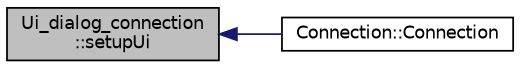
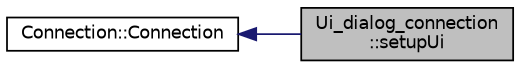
edge "Connection::Connection" -> "Ui_dialog_connection ::setupUi": reversed
